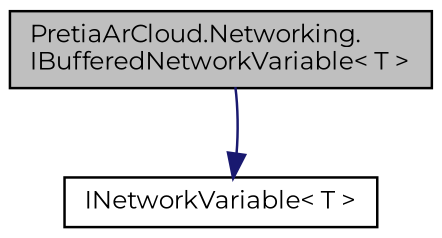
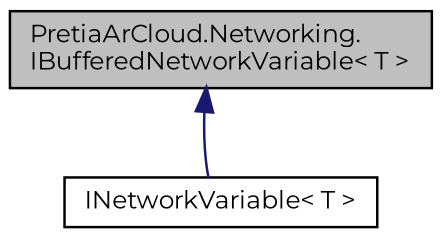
edge "PretiaArCloud.Networking. IBufferedNetworkVariable< T >" -> "INetworkVariable< T >": reversed
